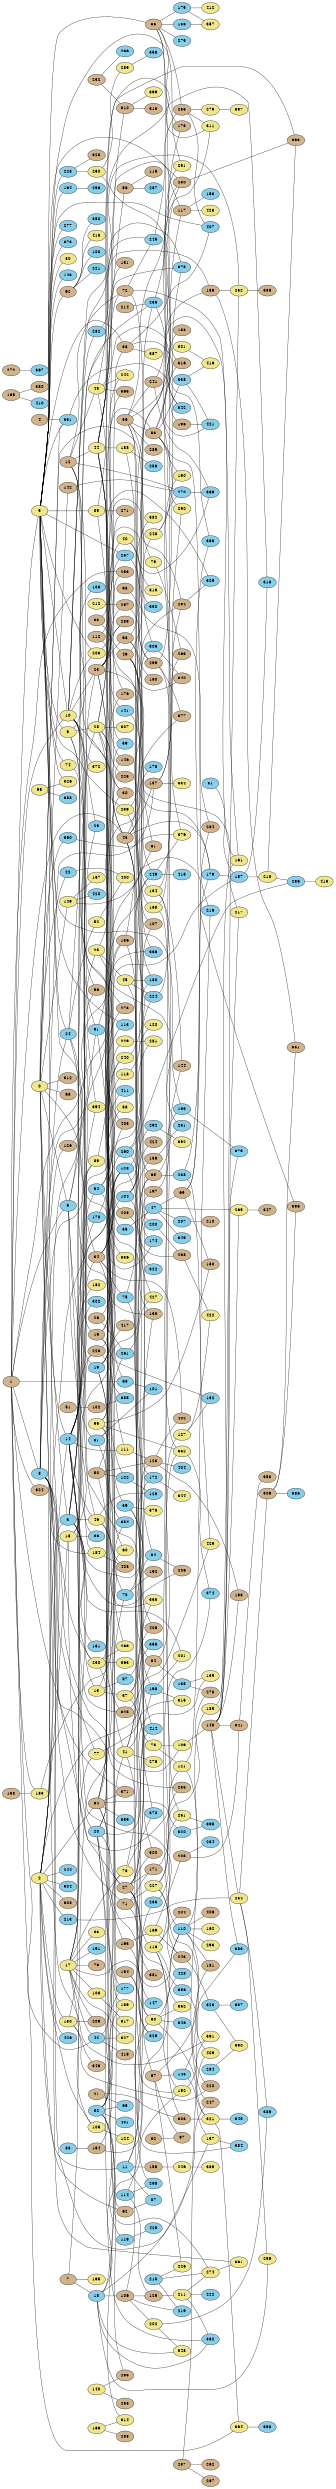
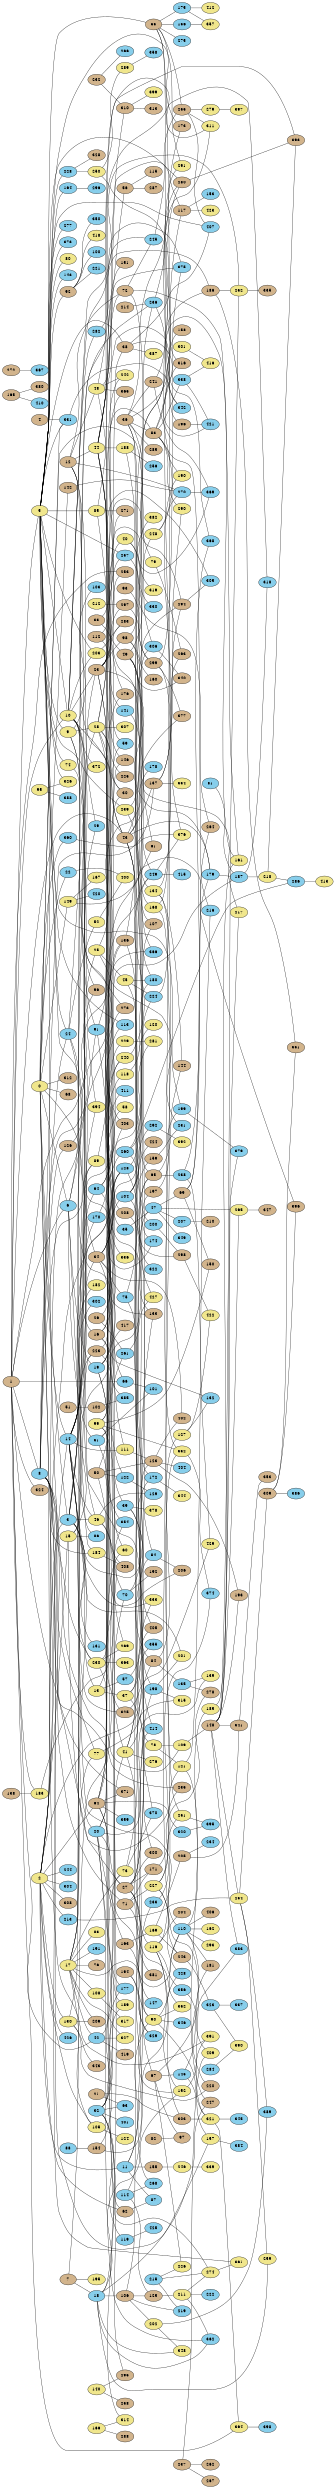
node "287": fillcolor skyblue -> tan
edge "27" -- "384": removed
